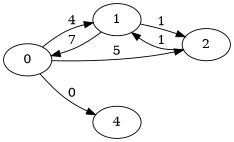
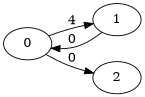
edge "1" -> "2": removed, label "1"
edge "1" -> "0": label "7" -> "0"
edge "2" -> "1": removed, label "1"
edge "0" -> "2": label "5" -> "0"
node "4": removed
